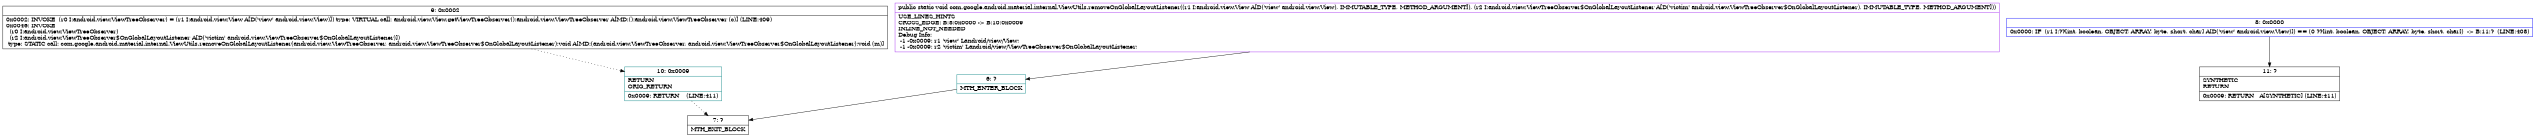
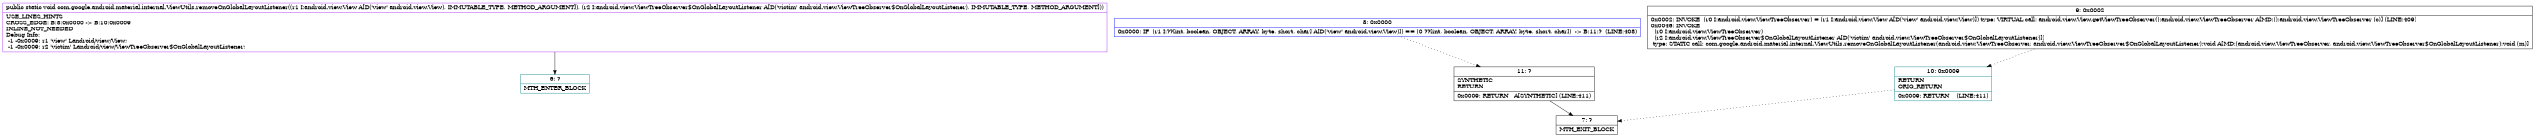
edge "8: 0x0000" -> "11: ?": style solid -> dotted
edge "6: ?" -> "7: ?": now "11: ?" -> "7: ?"
